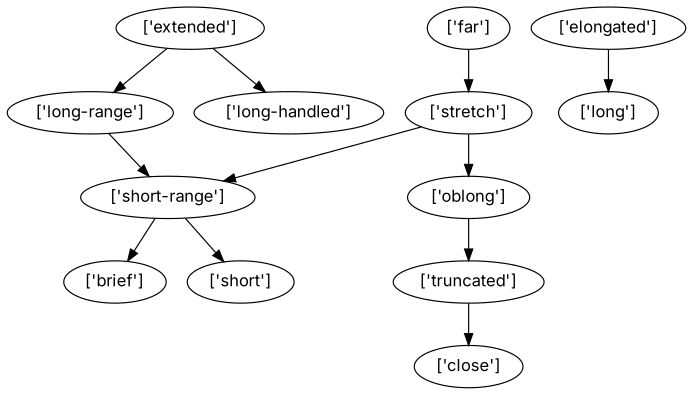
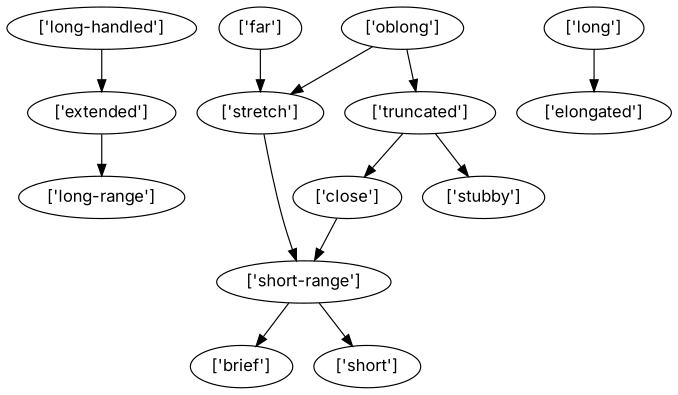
edge "['elongated']" -> "['long']": reversed
edge "['extended']" -> "['long-handled']": reversed
edge "['stretch']" -> "['oblong']": reversed
edge "['long-range']" -> "['short-range']": now "['close']" -> "['short-range']"
node "['stubby']": added
